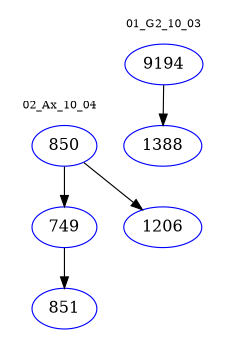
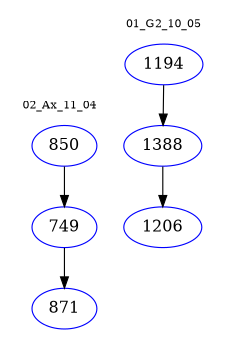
cluster "01_G2_10_03": label "01_G2_10_03" -> "01_G2_10_05"
node "9194": label "9194" -> "1194"
cluster "02_Ax_10_04": label "02_Ax_10_04" -> "02_Ax_11_04"
edge "850" -> "1206": now "1388" -> "1206"
node "851": label "851" -> "871"
